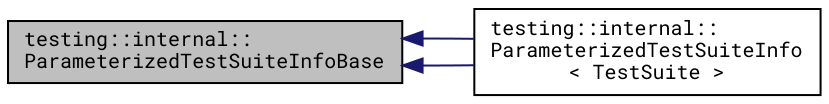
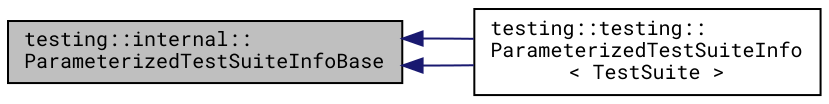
node "testing::internal:: ParameterizedTestSuiteInfo < TestSuite >": label "testing::internal:: ParameterizedTestSuiteInfo < TestSuite >" -> "testing::testing:: ParameterizedTestSuiteInfo < TestSuite >"
